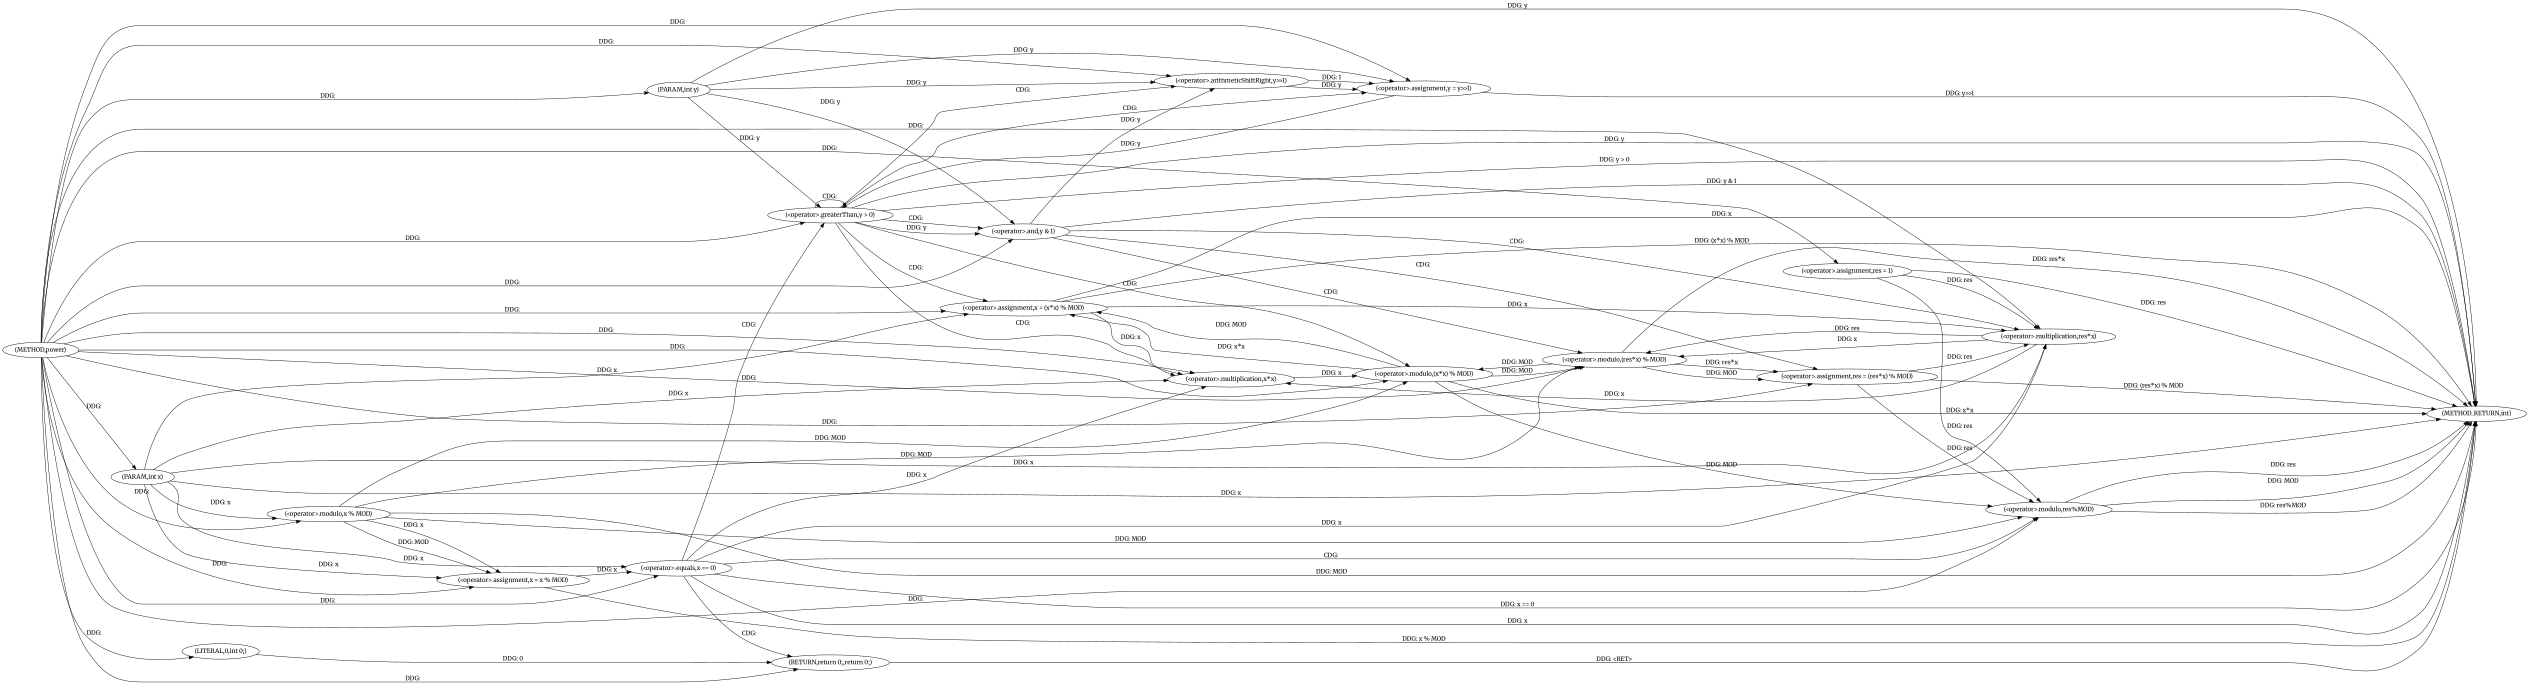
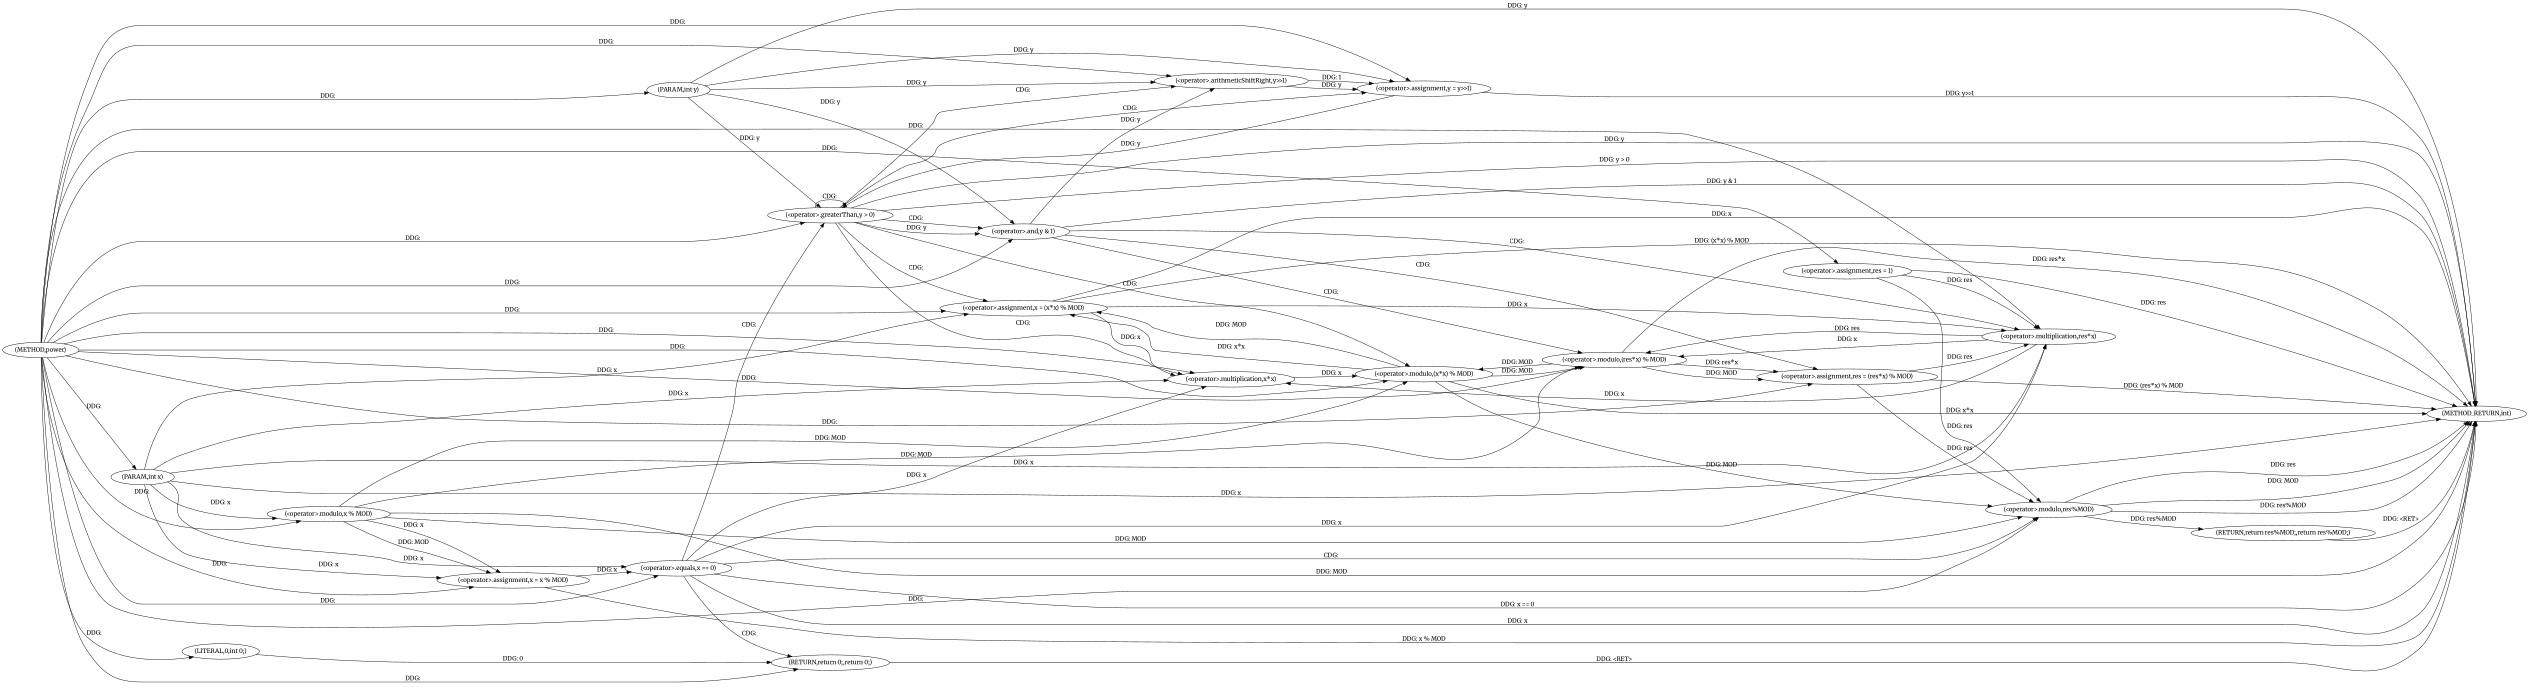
node "(RETURN,return res%MOD;,return res%MOD;)": added
